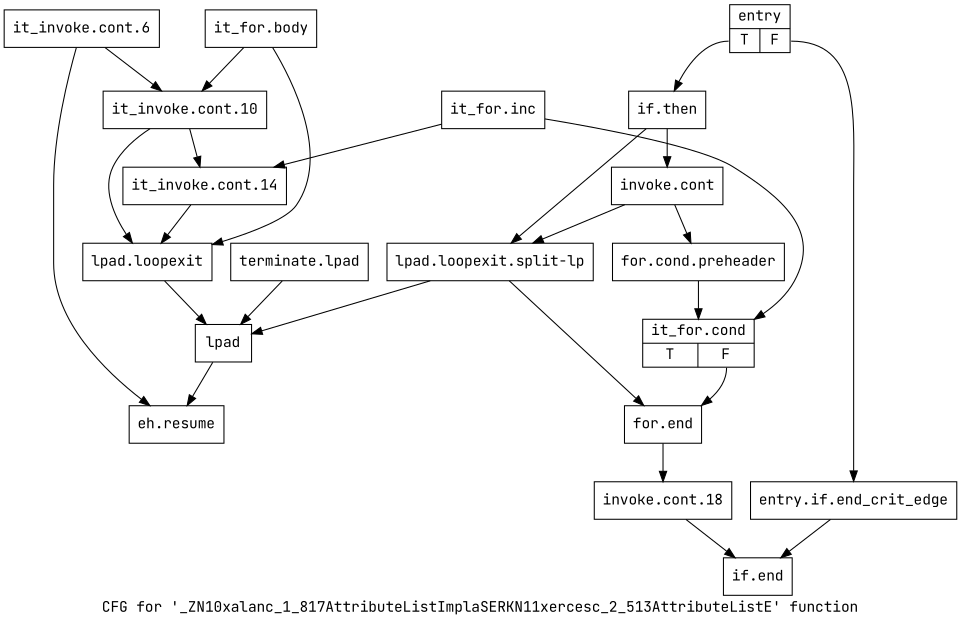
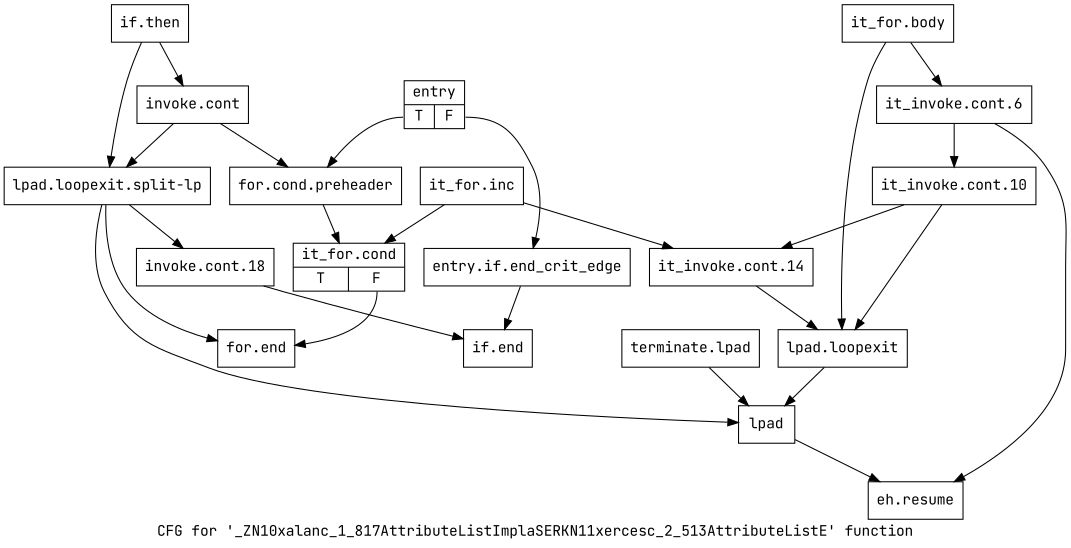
edge "entry" -> "if.then": now "entry" -> "for.cond.preheader"
edge "it_for.body" -> "it_invoke.cont.10": now "it_for.body" -> "it_invoke.cont.6"
edge "for.end" -> "invoke.cont.18": now "lpad.loopexit.split-lp" -> "invoke.cont.18"
